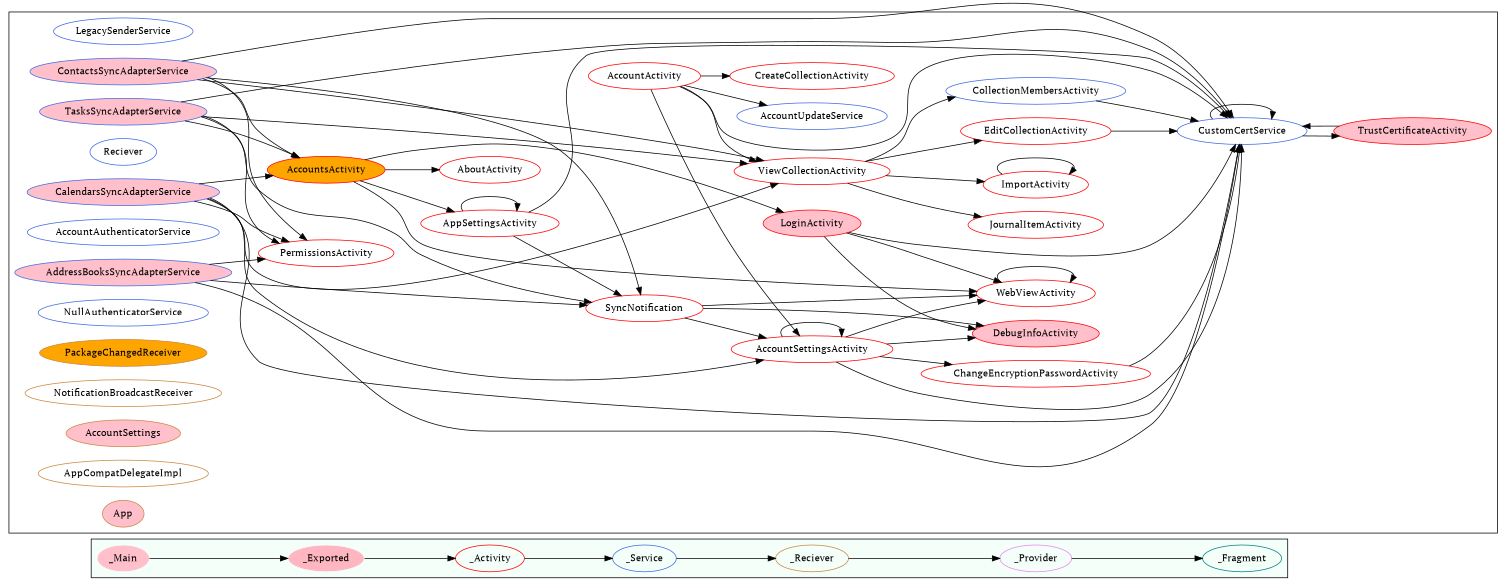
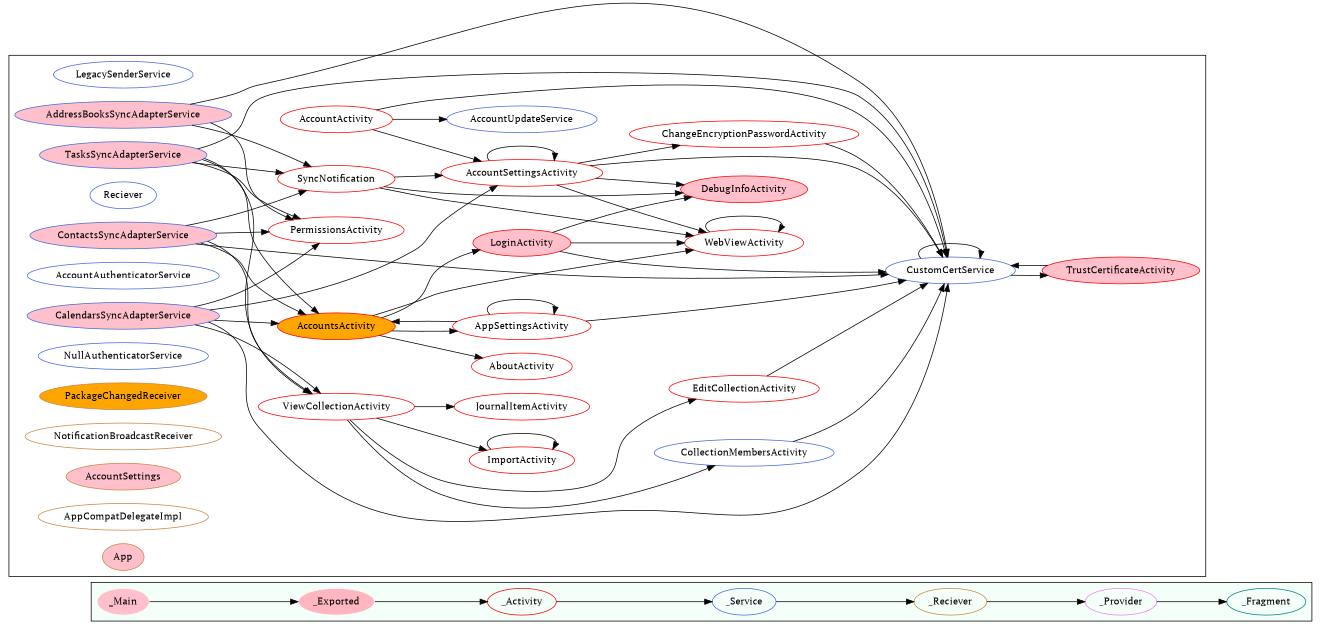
node "CreateCollectionActivity": removed
edge "AccountActivity" -> "ViewCollectionActivity": removed
edge "AppSettingsActivity" -> "SyncNotification": now "AppSettingsActivity" -> "AccountsActivity"
